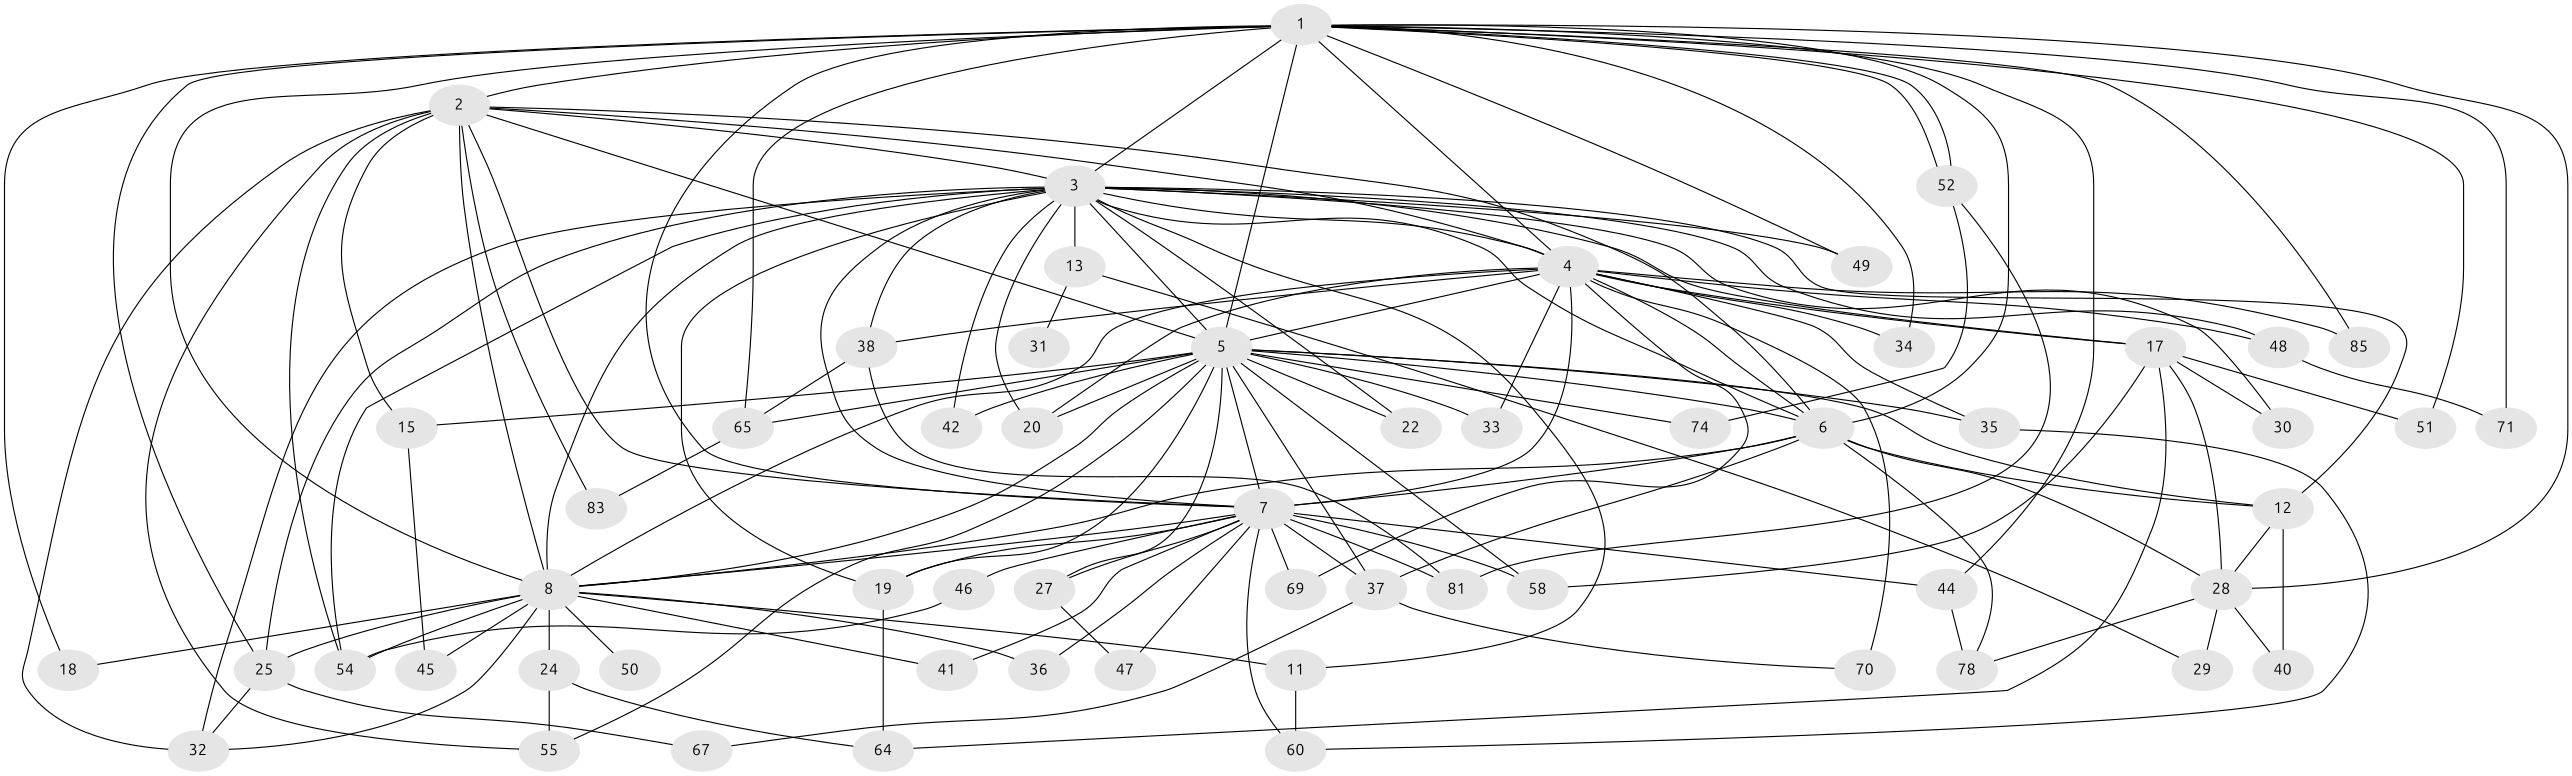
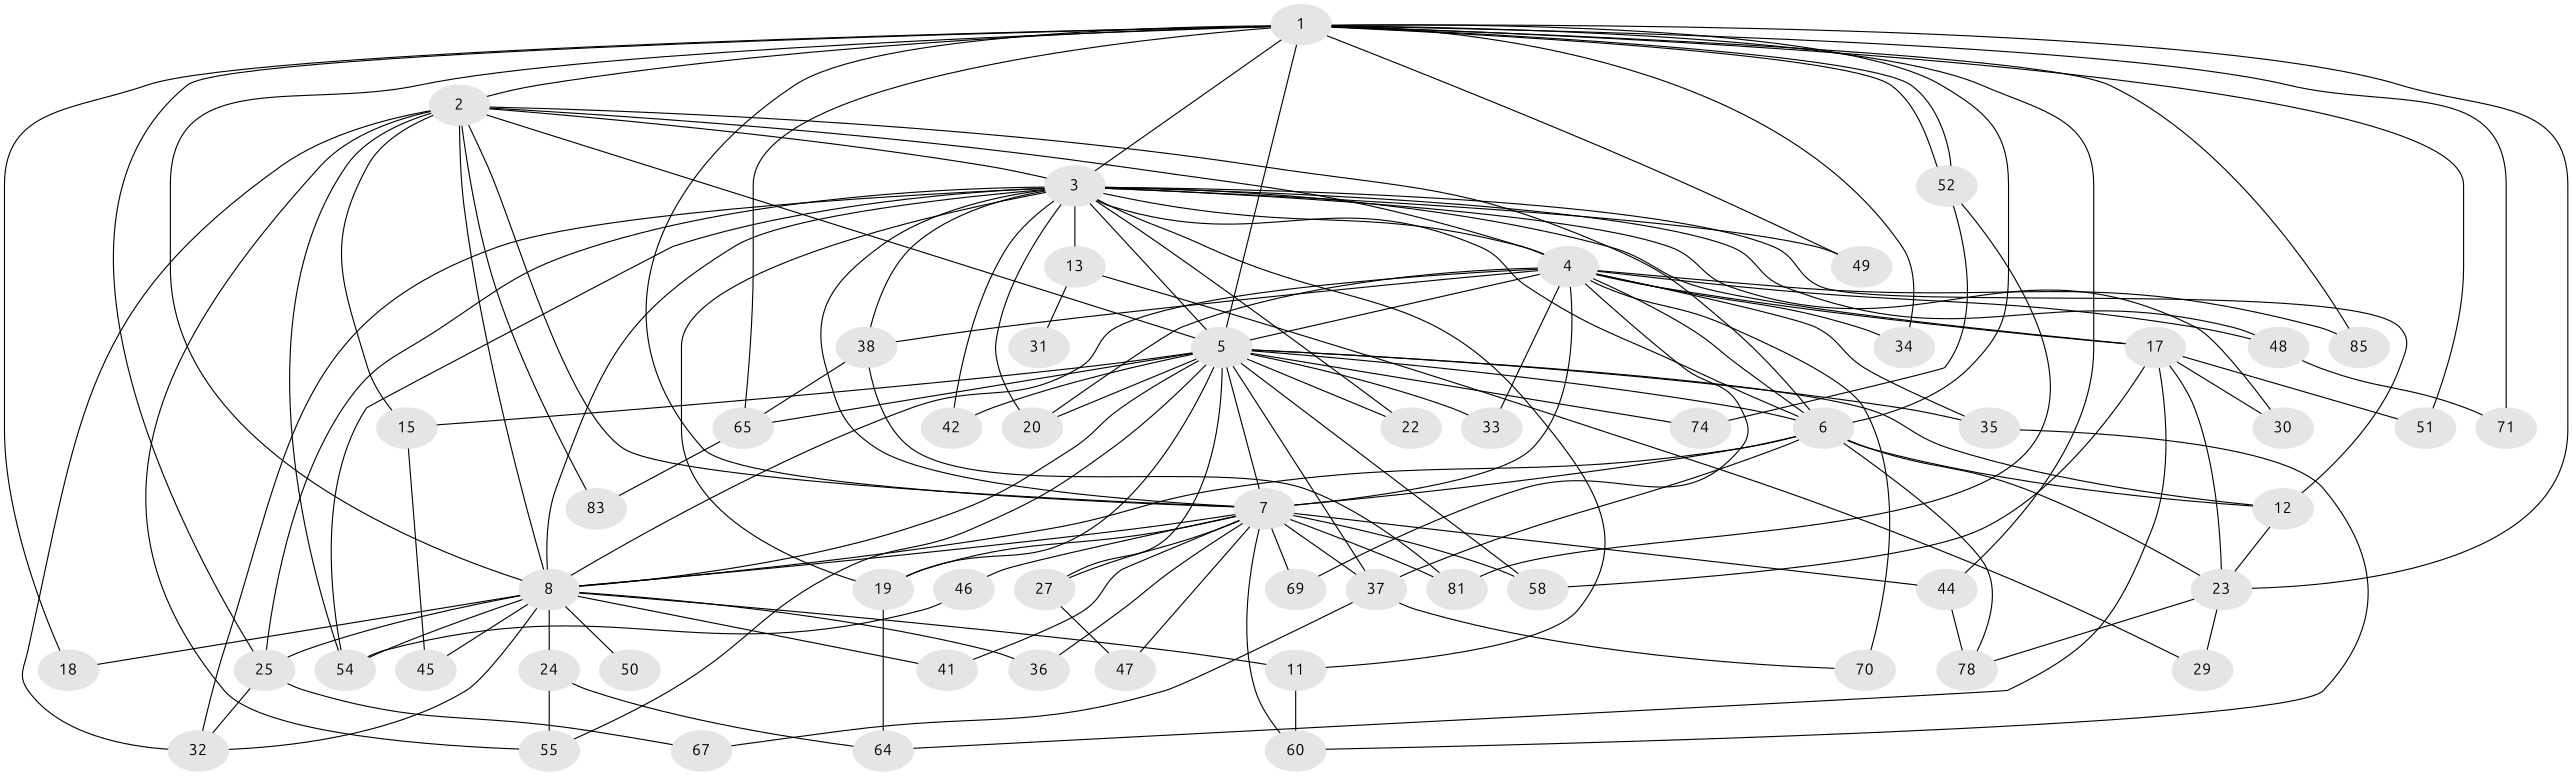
edge "1" -- "4": removed
node "28": label "28" -> "23"
node "40": removed
